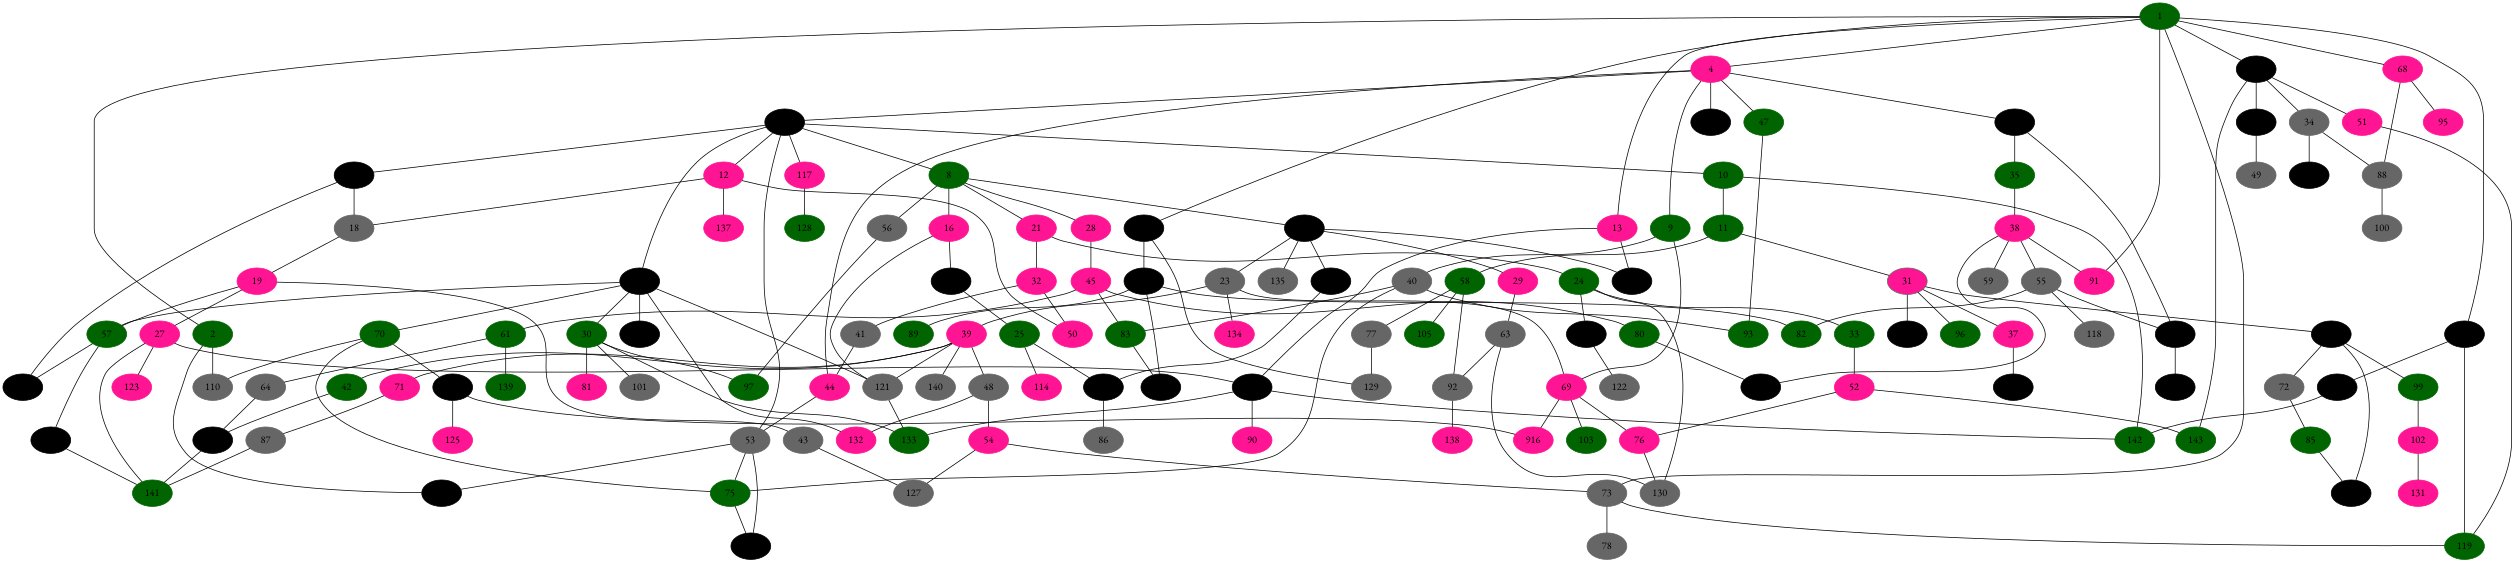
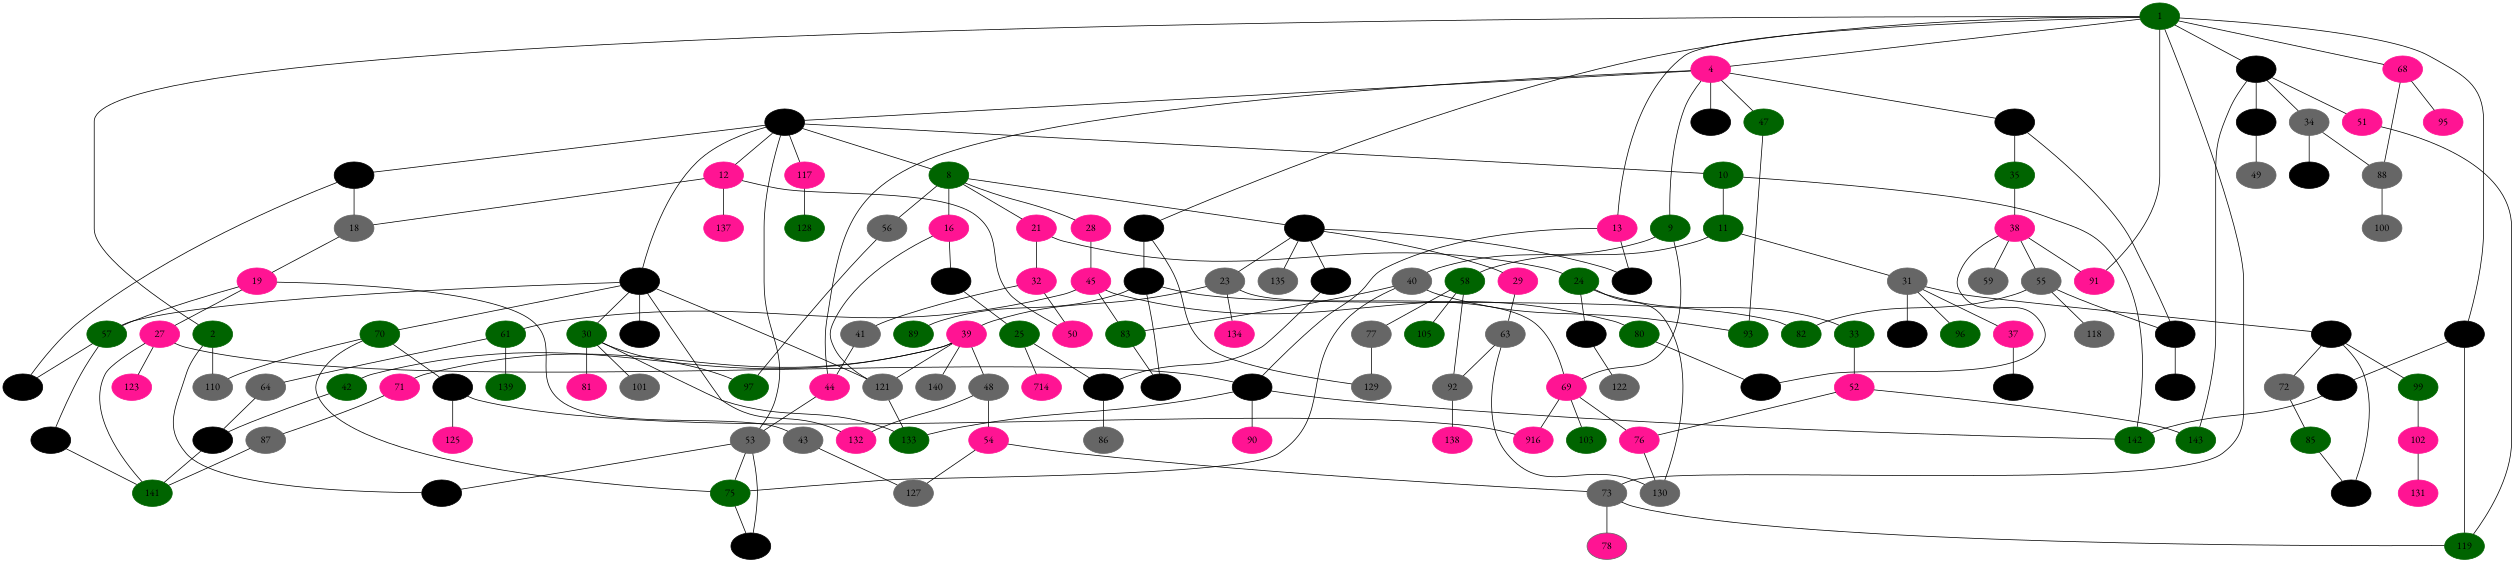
node "31": fillcolor deeppink -> gray40
node "114": label "114" -> "714"
node "78": fillcolor gray40 -> deeppink
